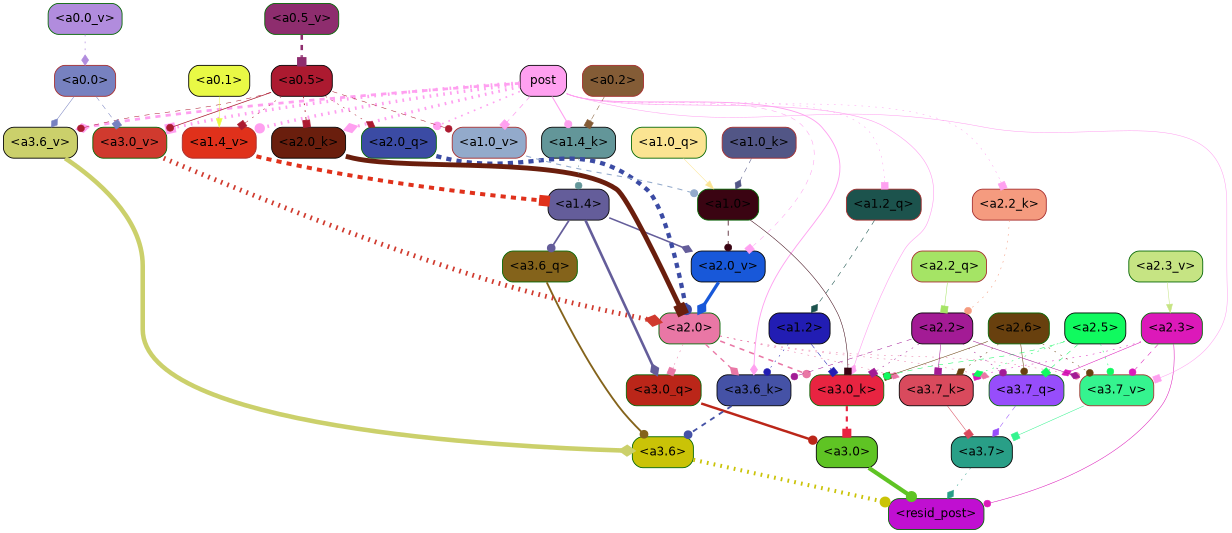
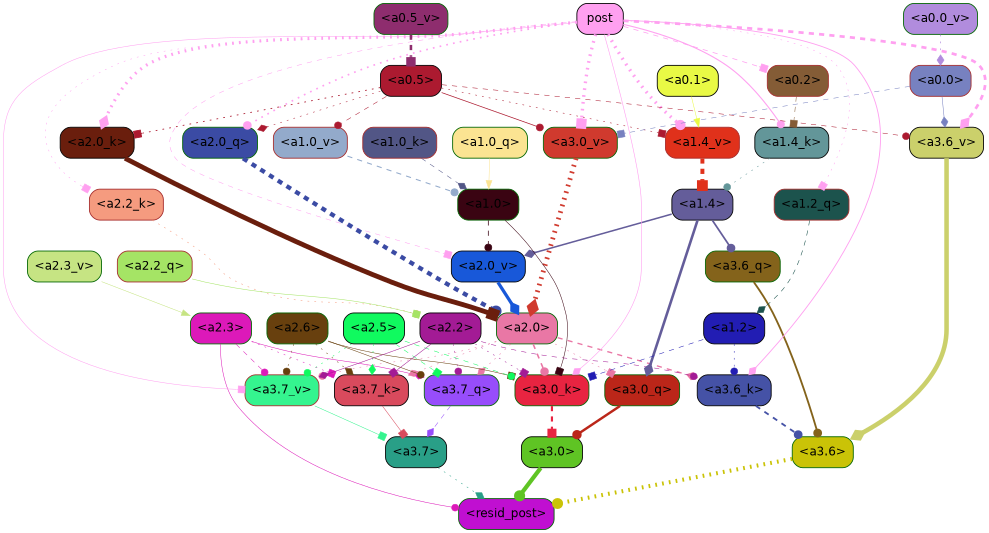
edge "post" -> "<a1.0_v>": now "post" -> "<a0.2>"
